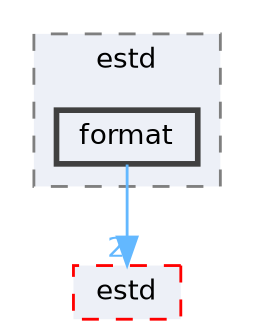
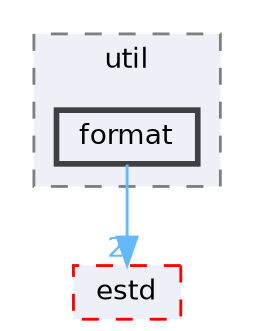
cluster "estd": label "estd" -> "util"
